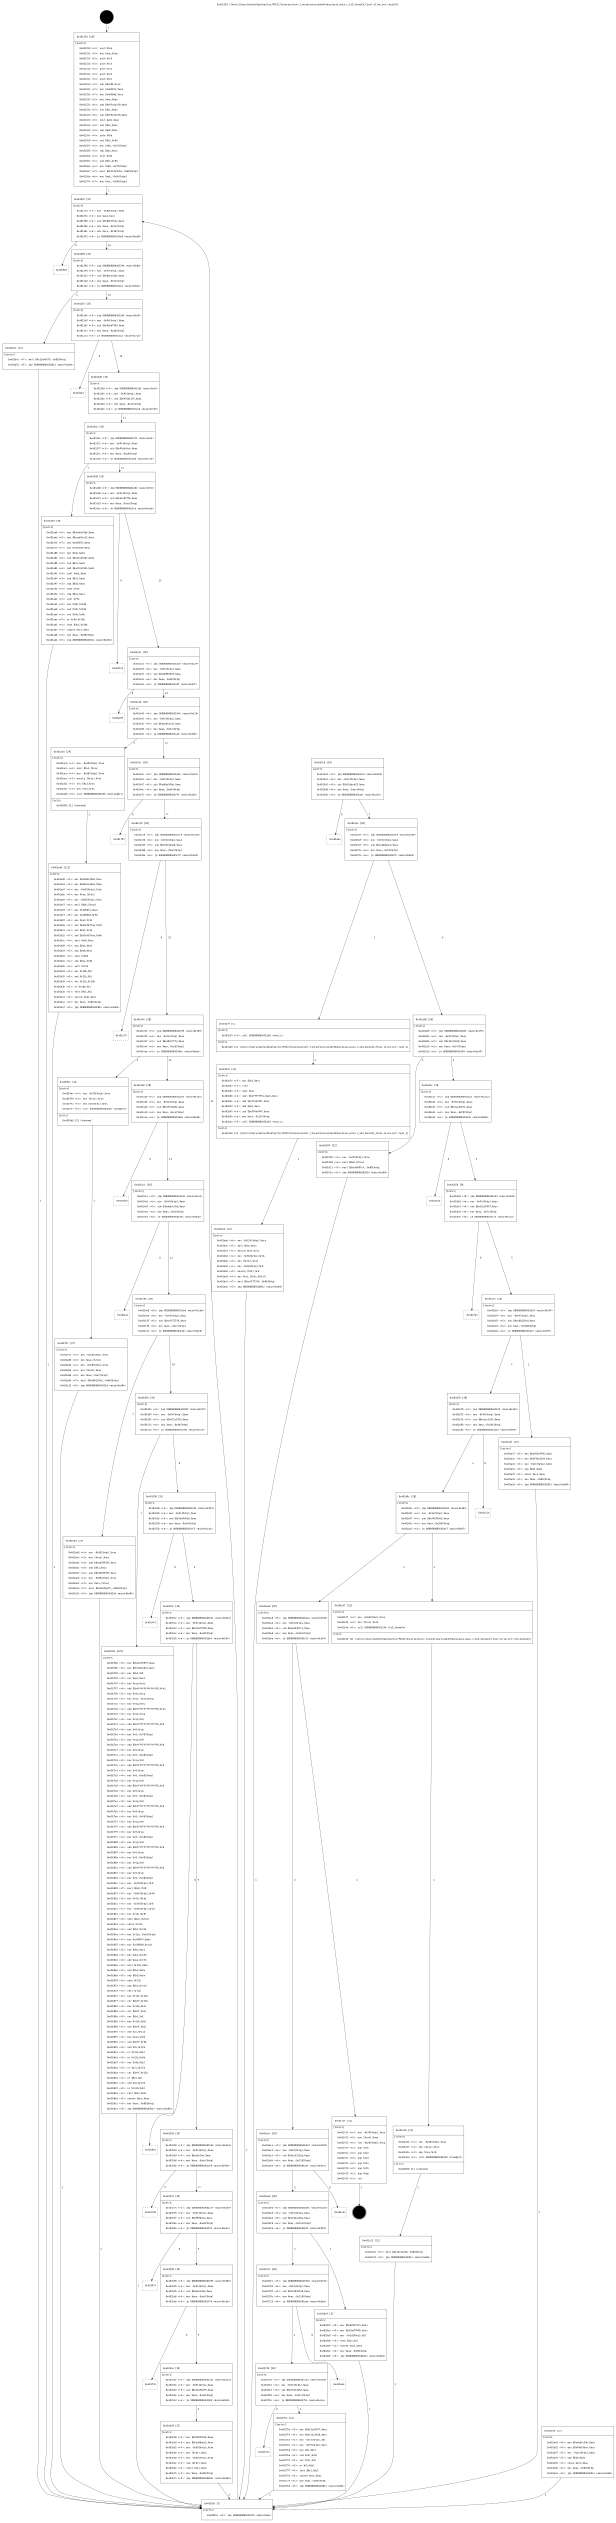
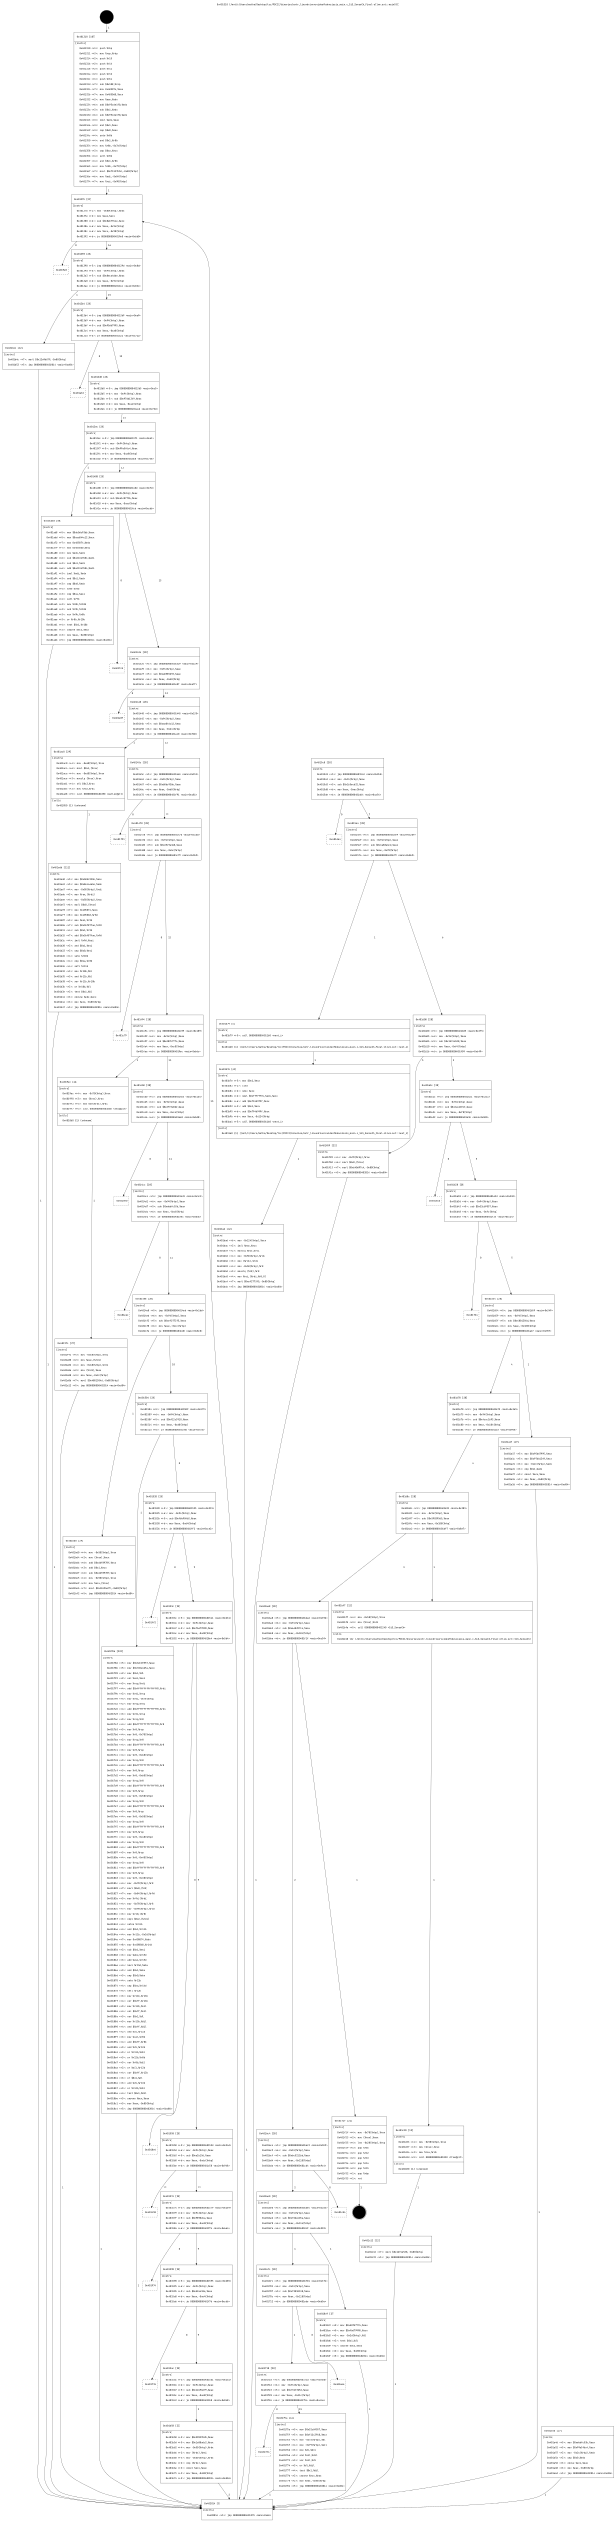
node "0x401c1e": removed
edge "0x401718 [28]" -> "0x40175a [44]": label " 1" -> " 15"
